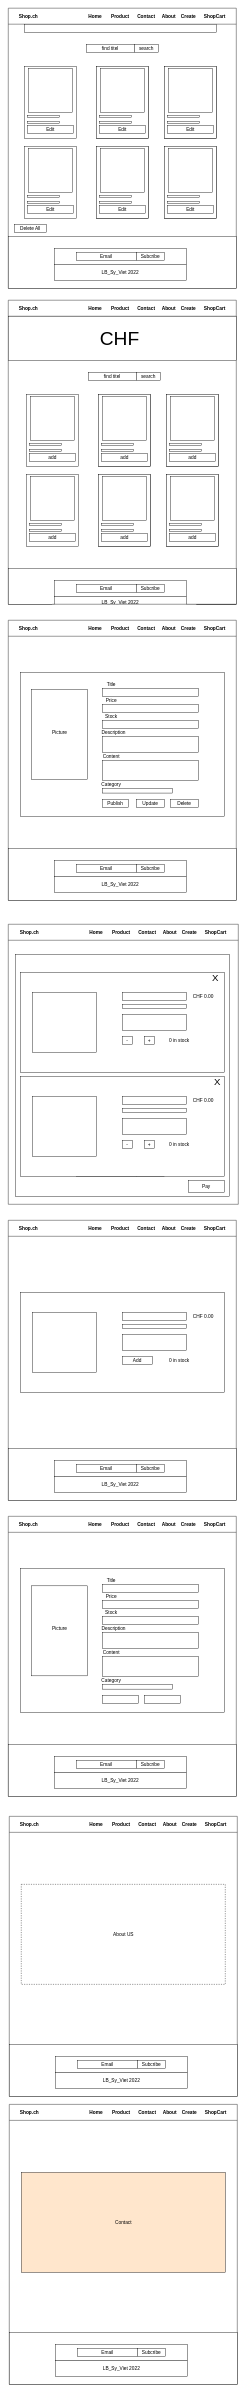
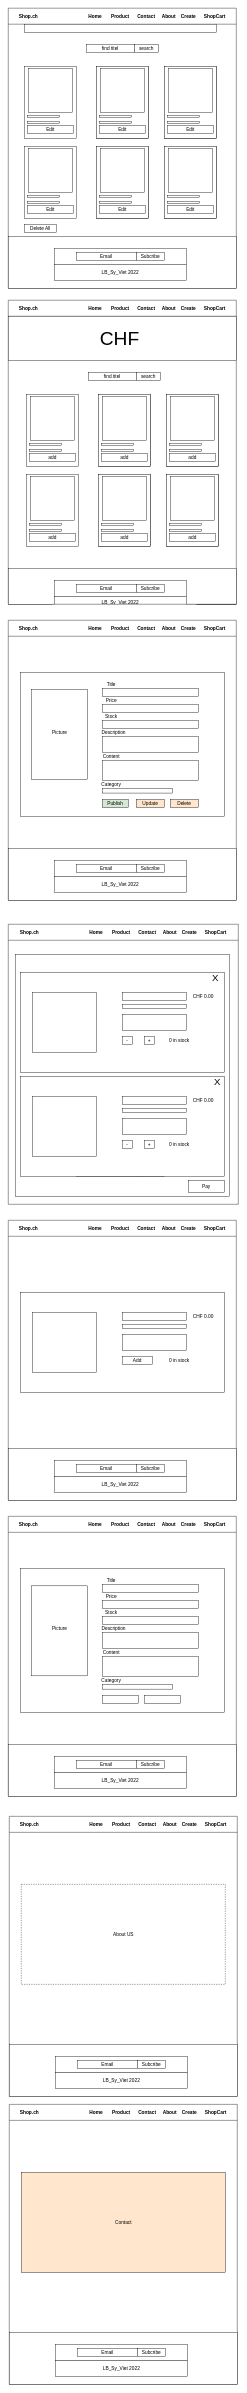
node "Delete All": moved (30, 228) -> (40, 228)
node "Publish": fillcolor #ffffff -> #d5e8d4
node "Update": fillcolor #ffffff -> #ffe6cc
node "Delete": fillcolor #ffffff -> #ffe6cc
